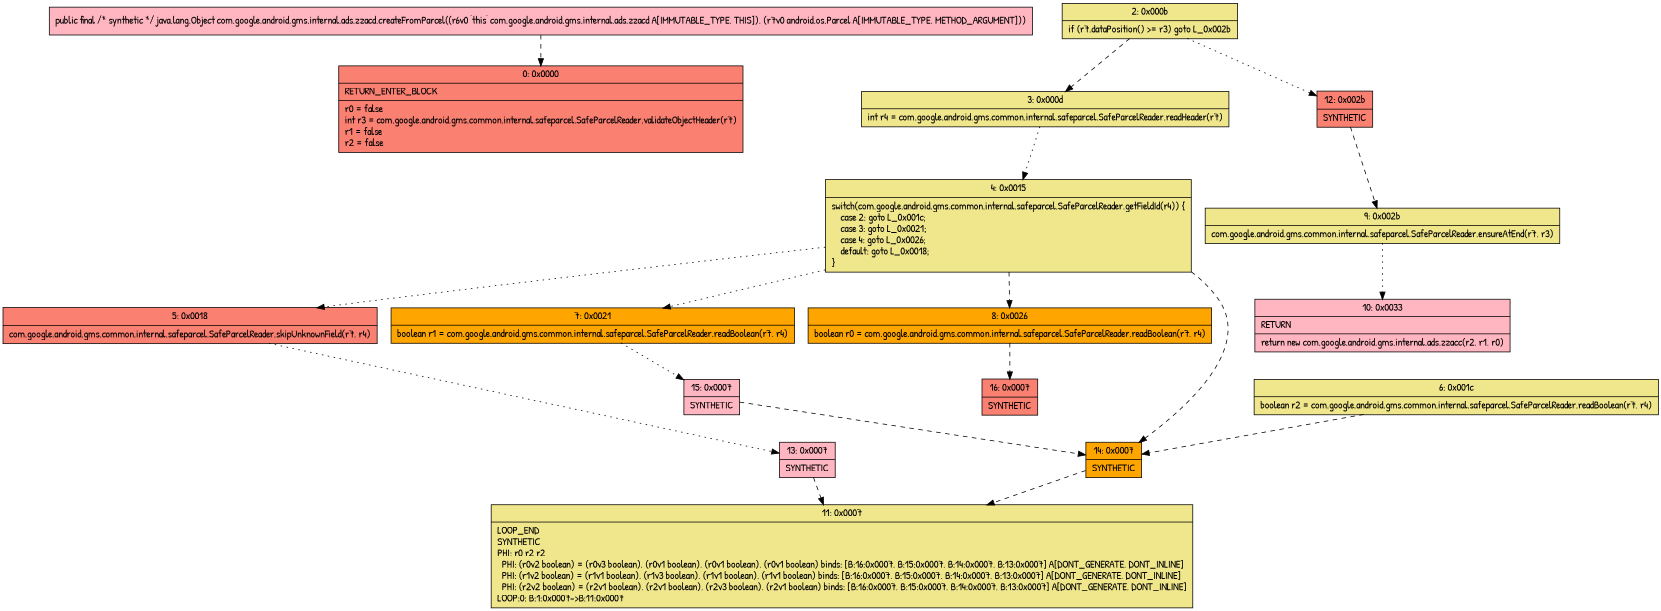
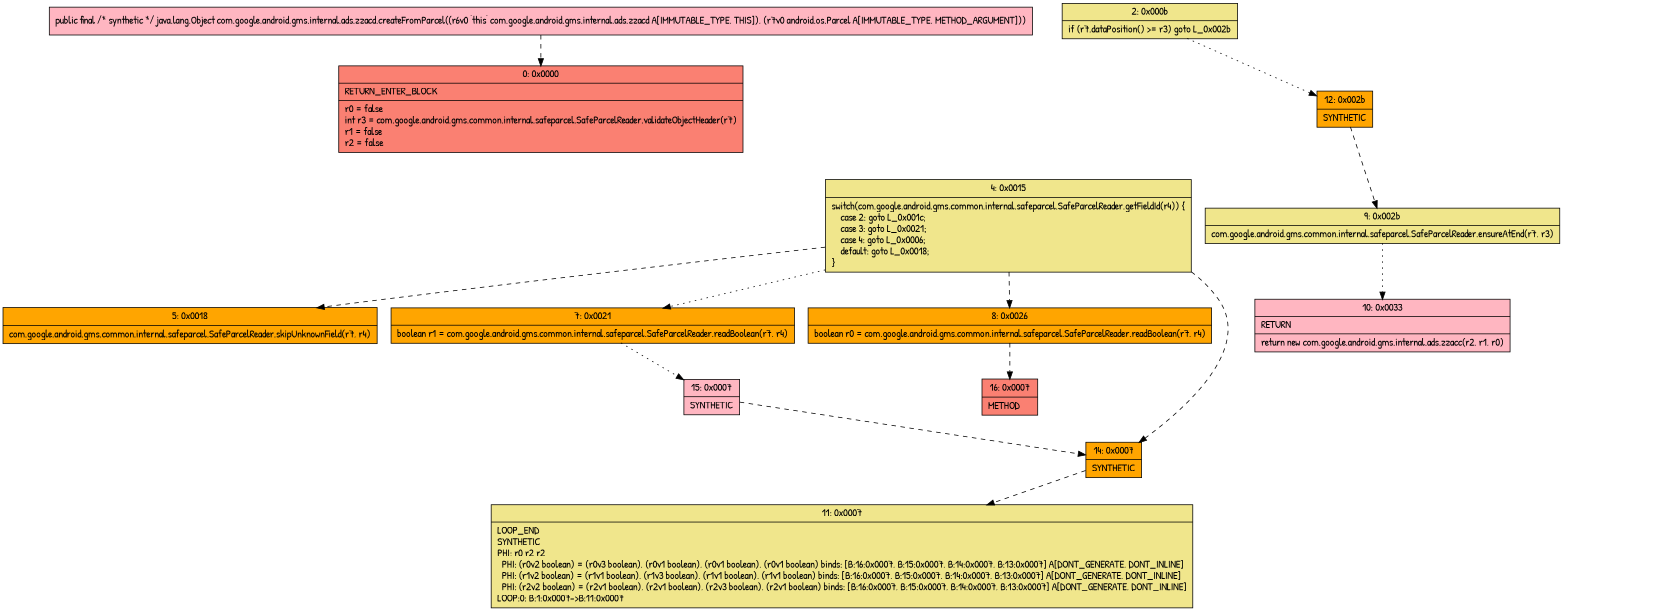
node "3: 0x000d": removed
node "12: 0x002b": fillcolor salmon -> orange
node "4: 0x0015": text "case 4: goto L_0x0026;" -> "case 4: goto L_0x0006;"
edge "4: 0x0015" -> "5: 0x0018": style dotted -> dashed
node "5: 0x0018": fillcolor salmon -> orange
node "6: 0x001c": removed
node "16: 0x0007": text "SYNTHETIC" -> "METHOD"
node "13: 0x0007": removed
